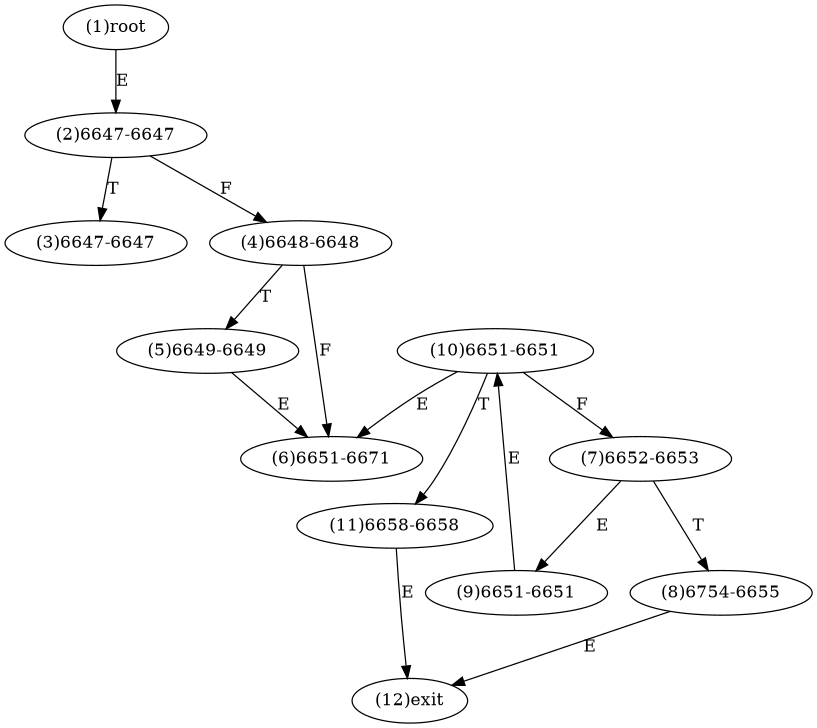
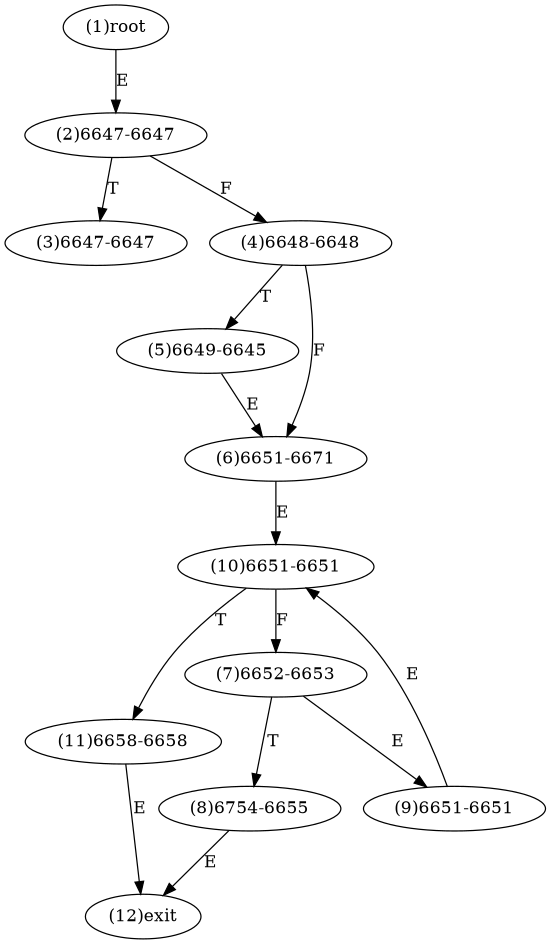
node "(5)6649-6649": label "(5)6649-6649" -> "(5)6649-6645"
edge "(10)6651-6651" -> "(6)6651-6671": reversed
